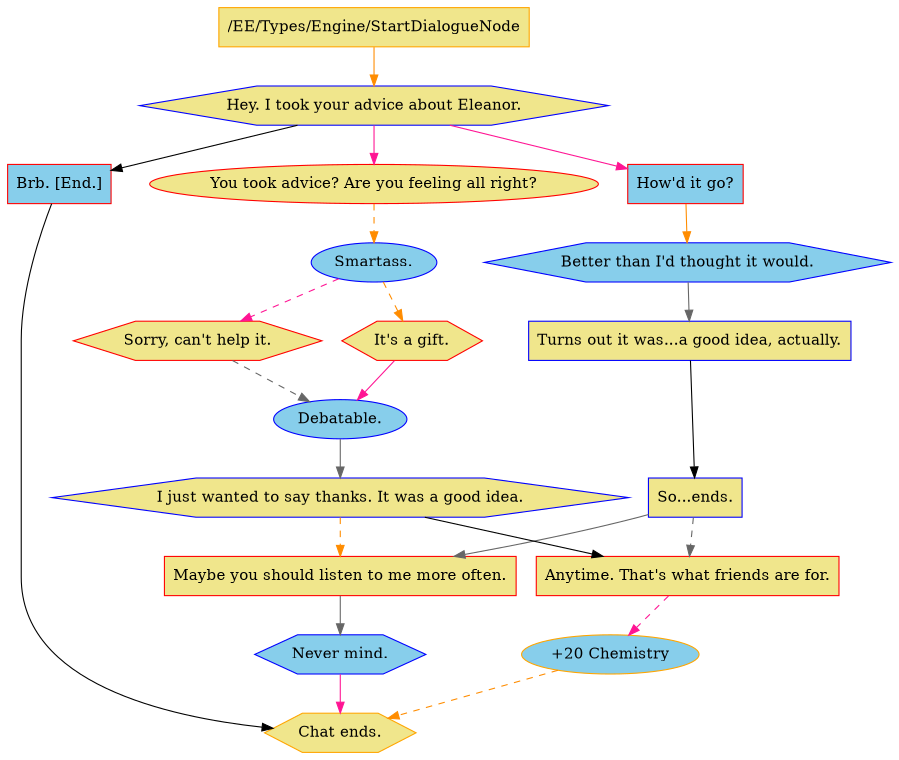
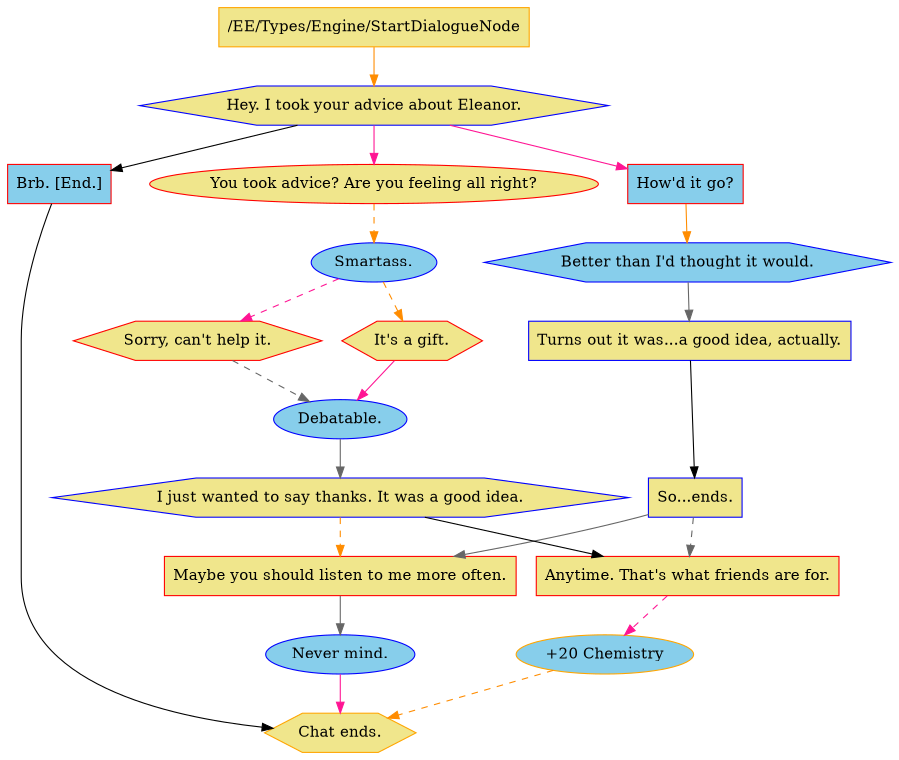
node "Never mind.": shape hexagon -> ellipse
